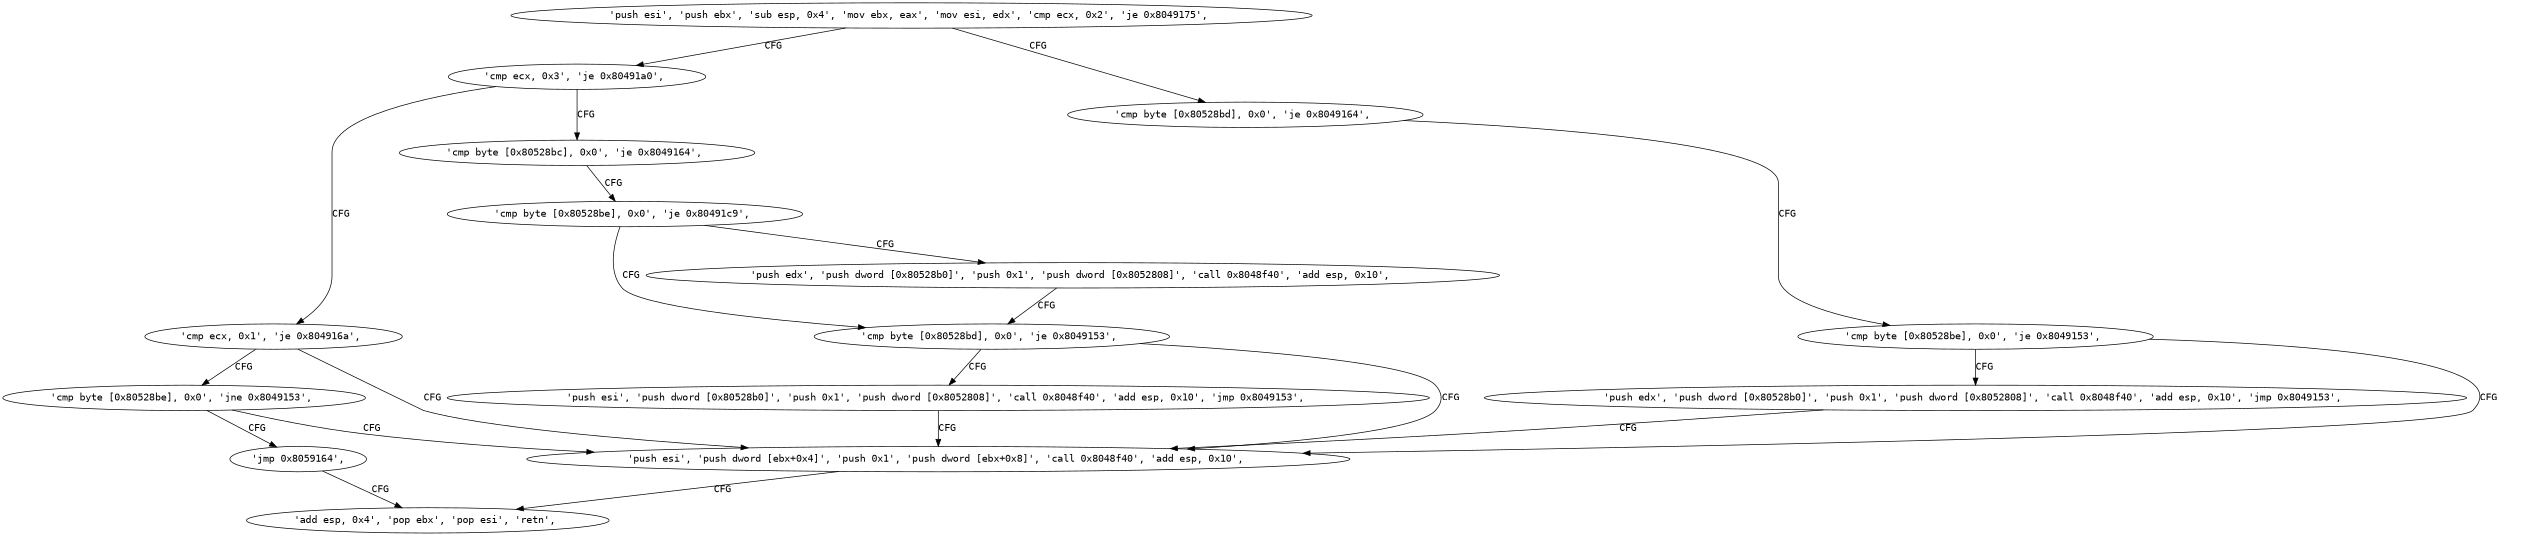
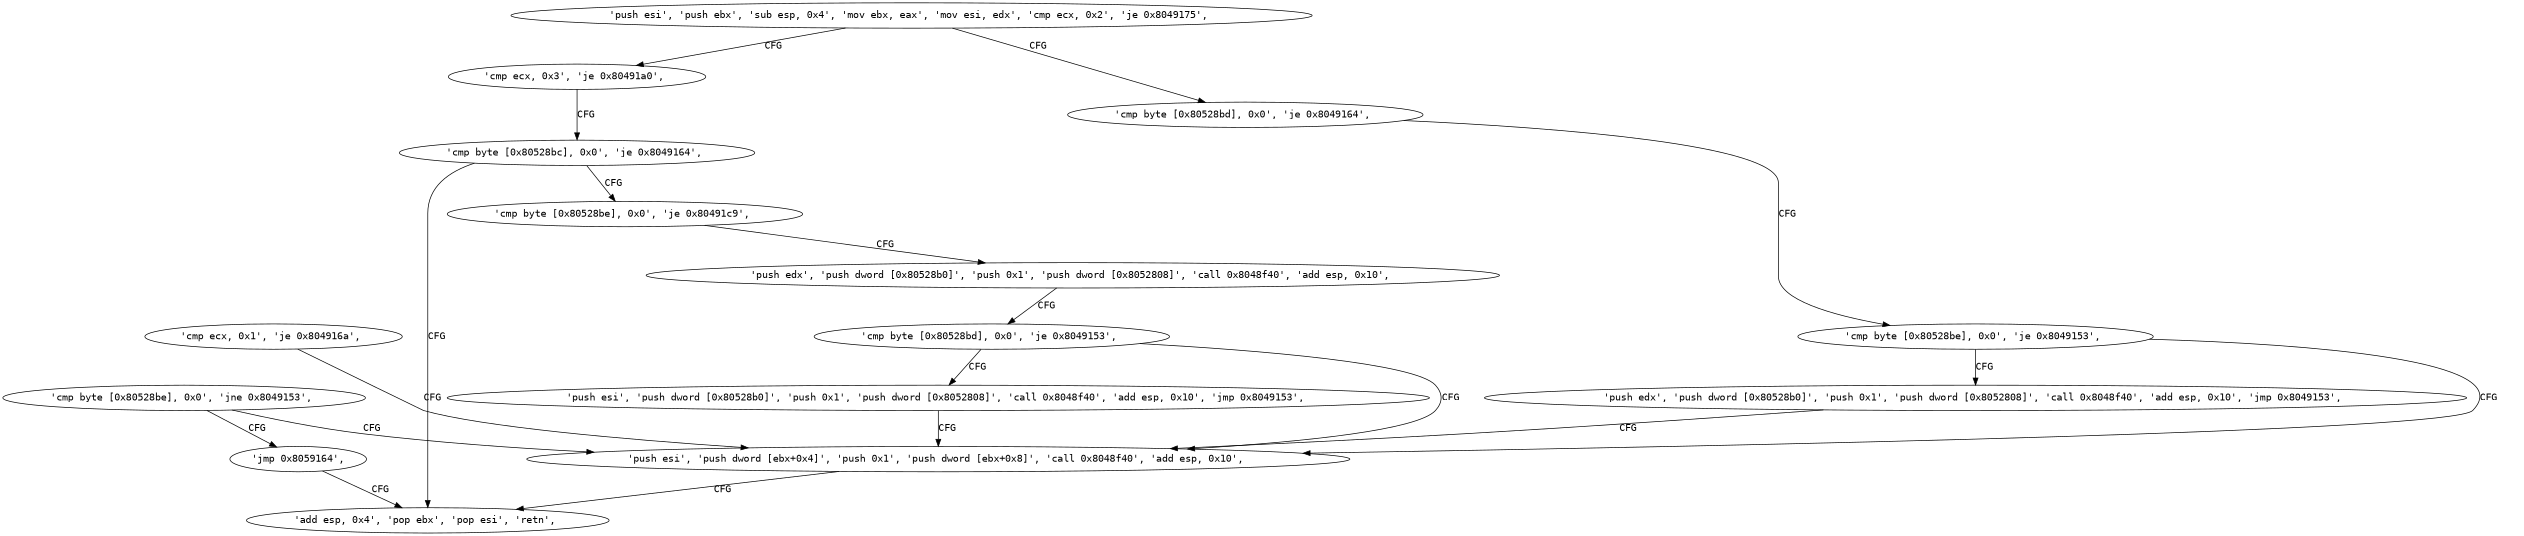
edge "'cmp ecx, 0x3', 'je 0x80491a0'," -> "'cmp ecx, 0x1', 'je 0x804916a',": removed, label "CFG"
edge "'cmp byte [0x80528be], 0x0', 'je 0x80491c9'," -> "'cmp byte [0x80528bd], 0x0', 'je 0x8049153',": removed, label "CFG"
edge "'cmp byte [0x80528bc], 0x0', 'je 0x8049164'," -> "'add esp, 0x4', 'pop ebx', 'pop esi', 'retn',": added, label "CFG"
edge "'cmp ecx, 0x1', 'je 0x804916a'," -> "'cmp byte [0x80528be], 0x0', 'jne 0x8049153',": removed, label "CFG"
